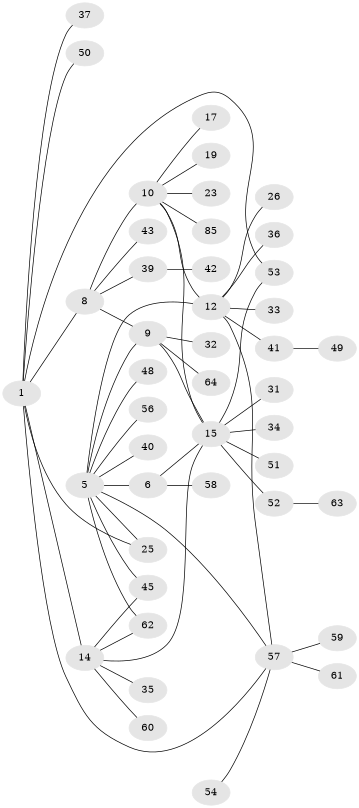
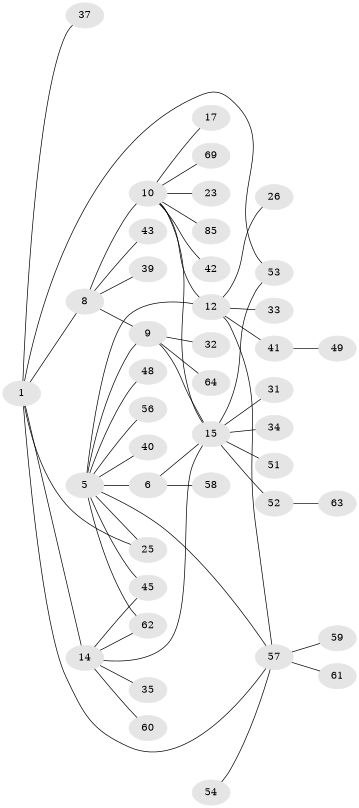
node "50": removed
node "19": label "19" -> "69"
node "36": removed
edge "39" -- "42": now "10" -- "42"
